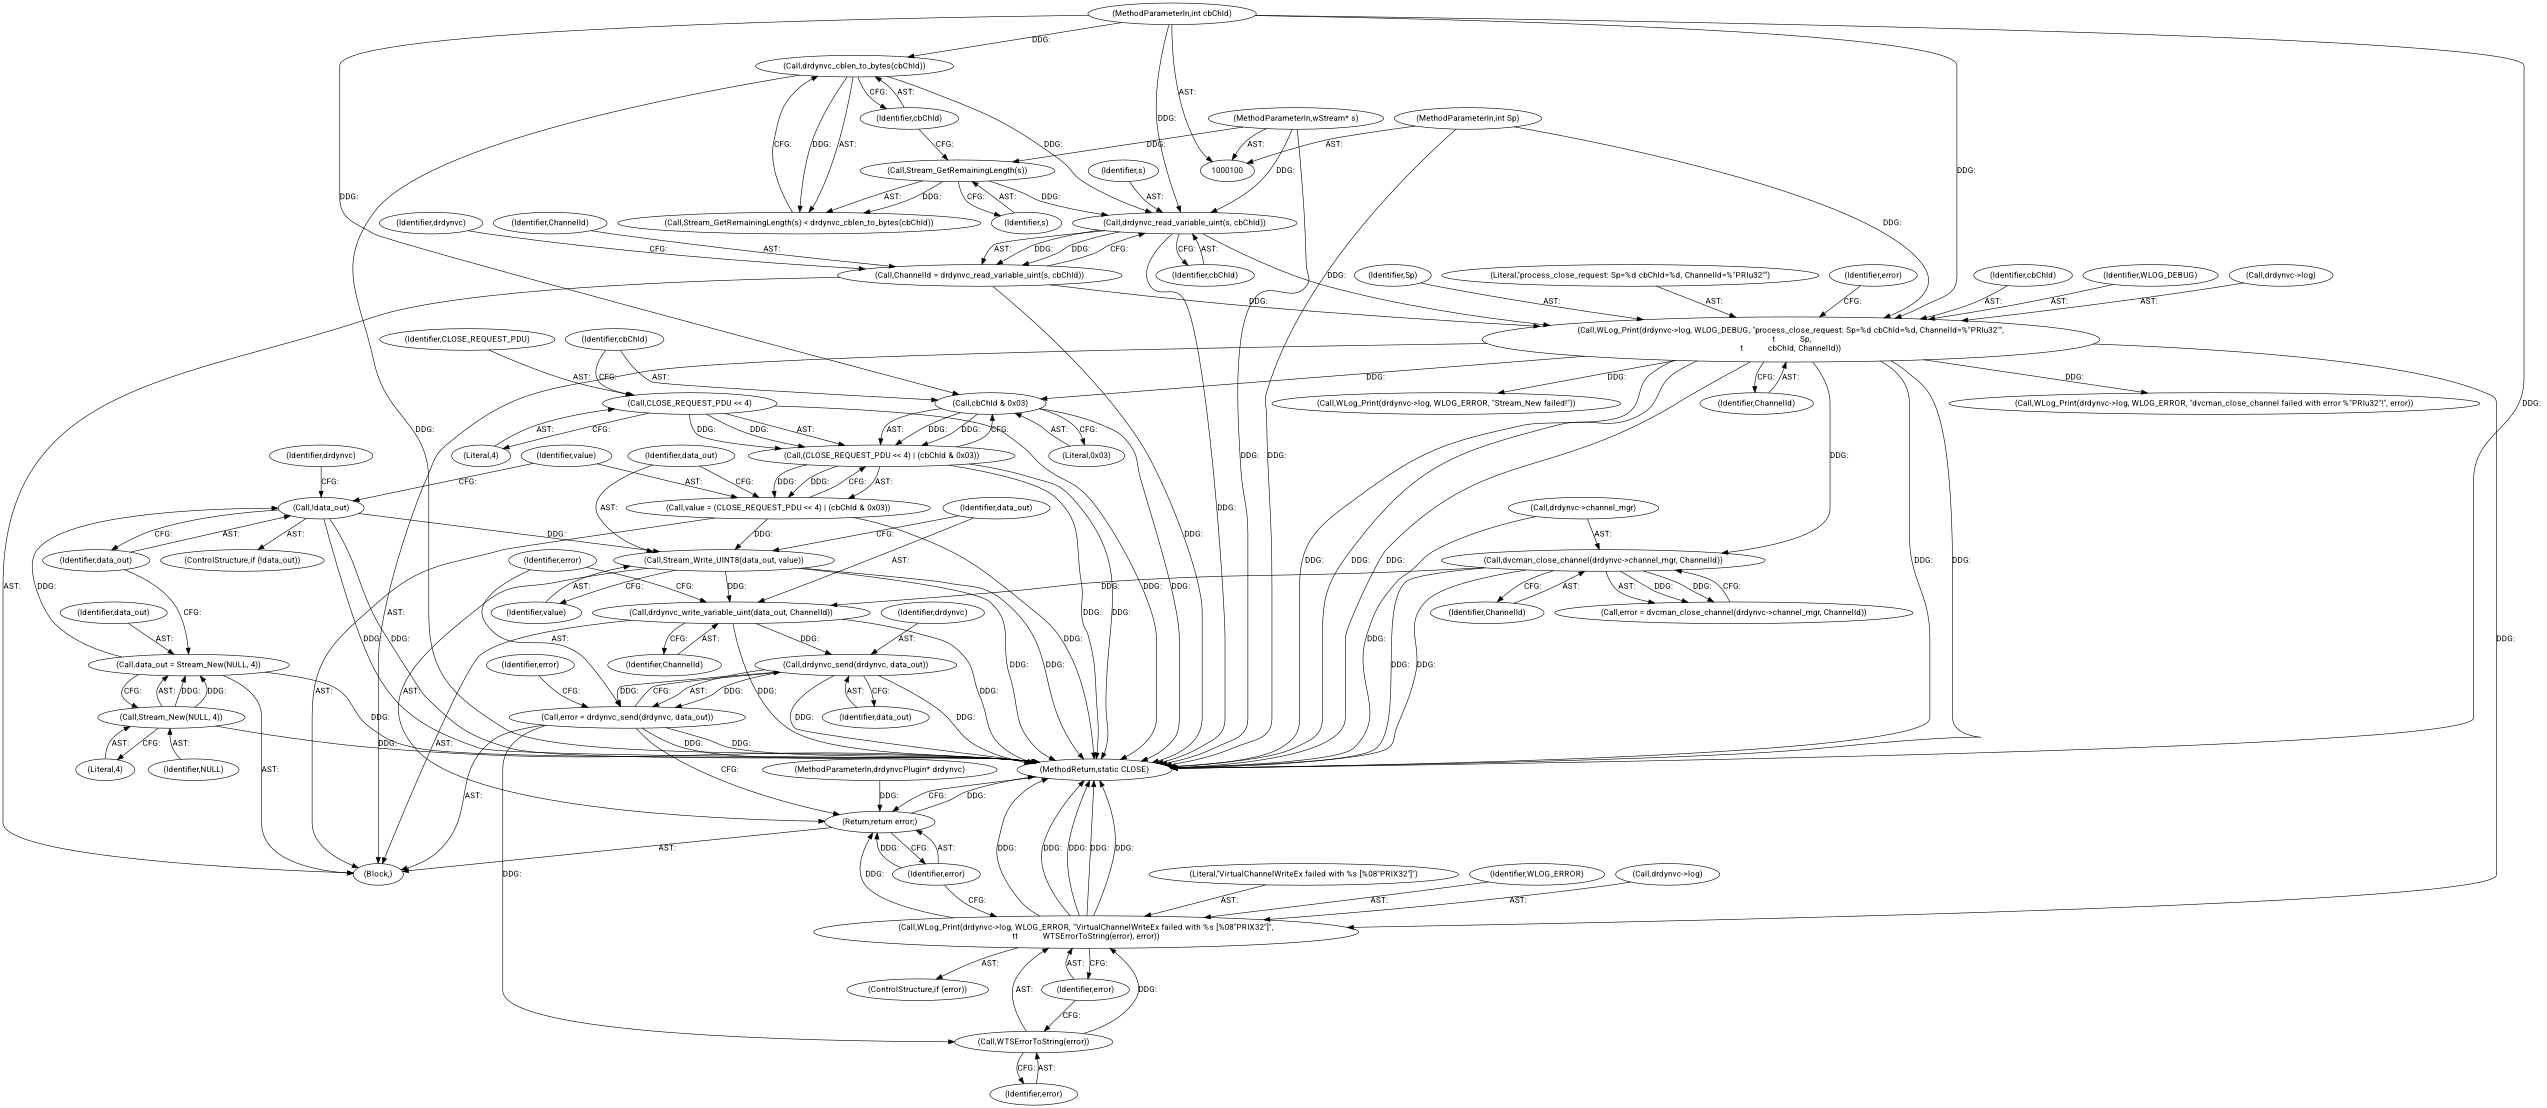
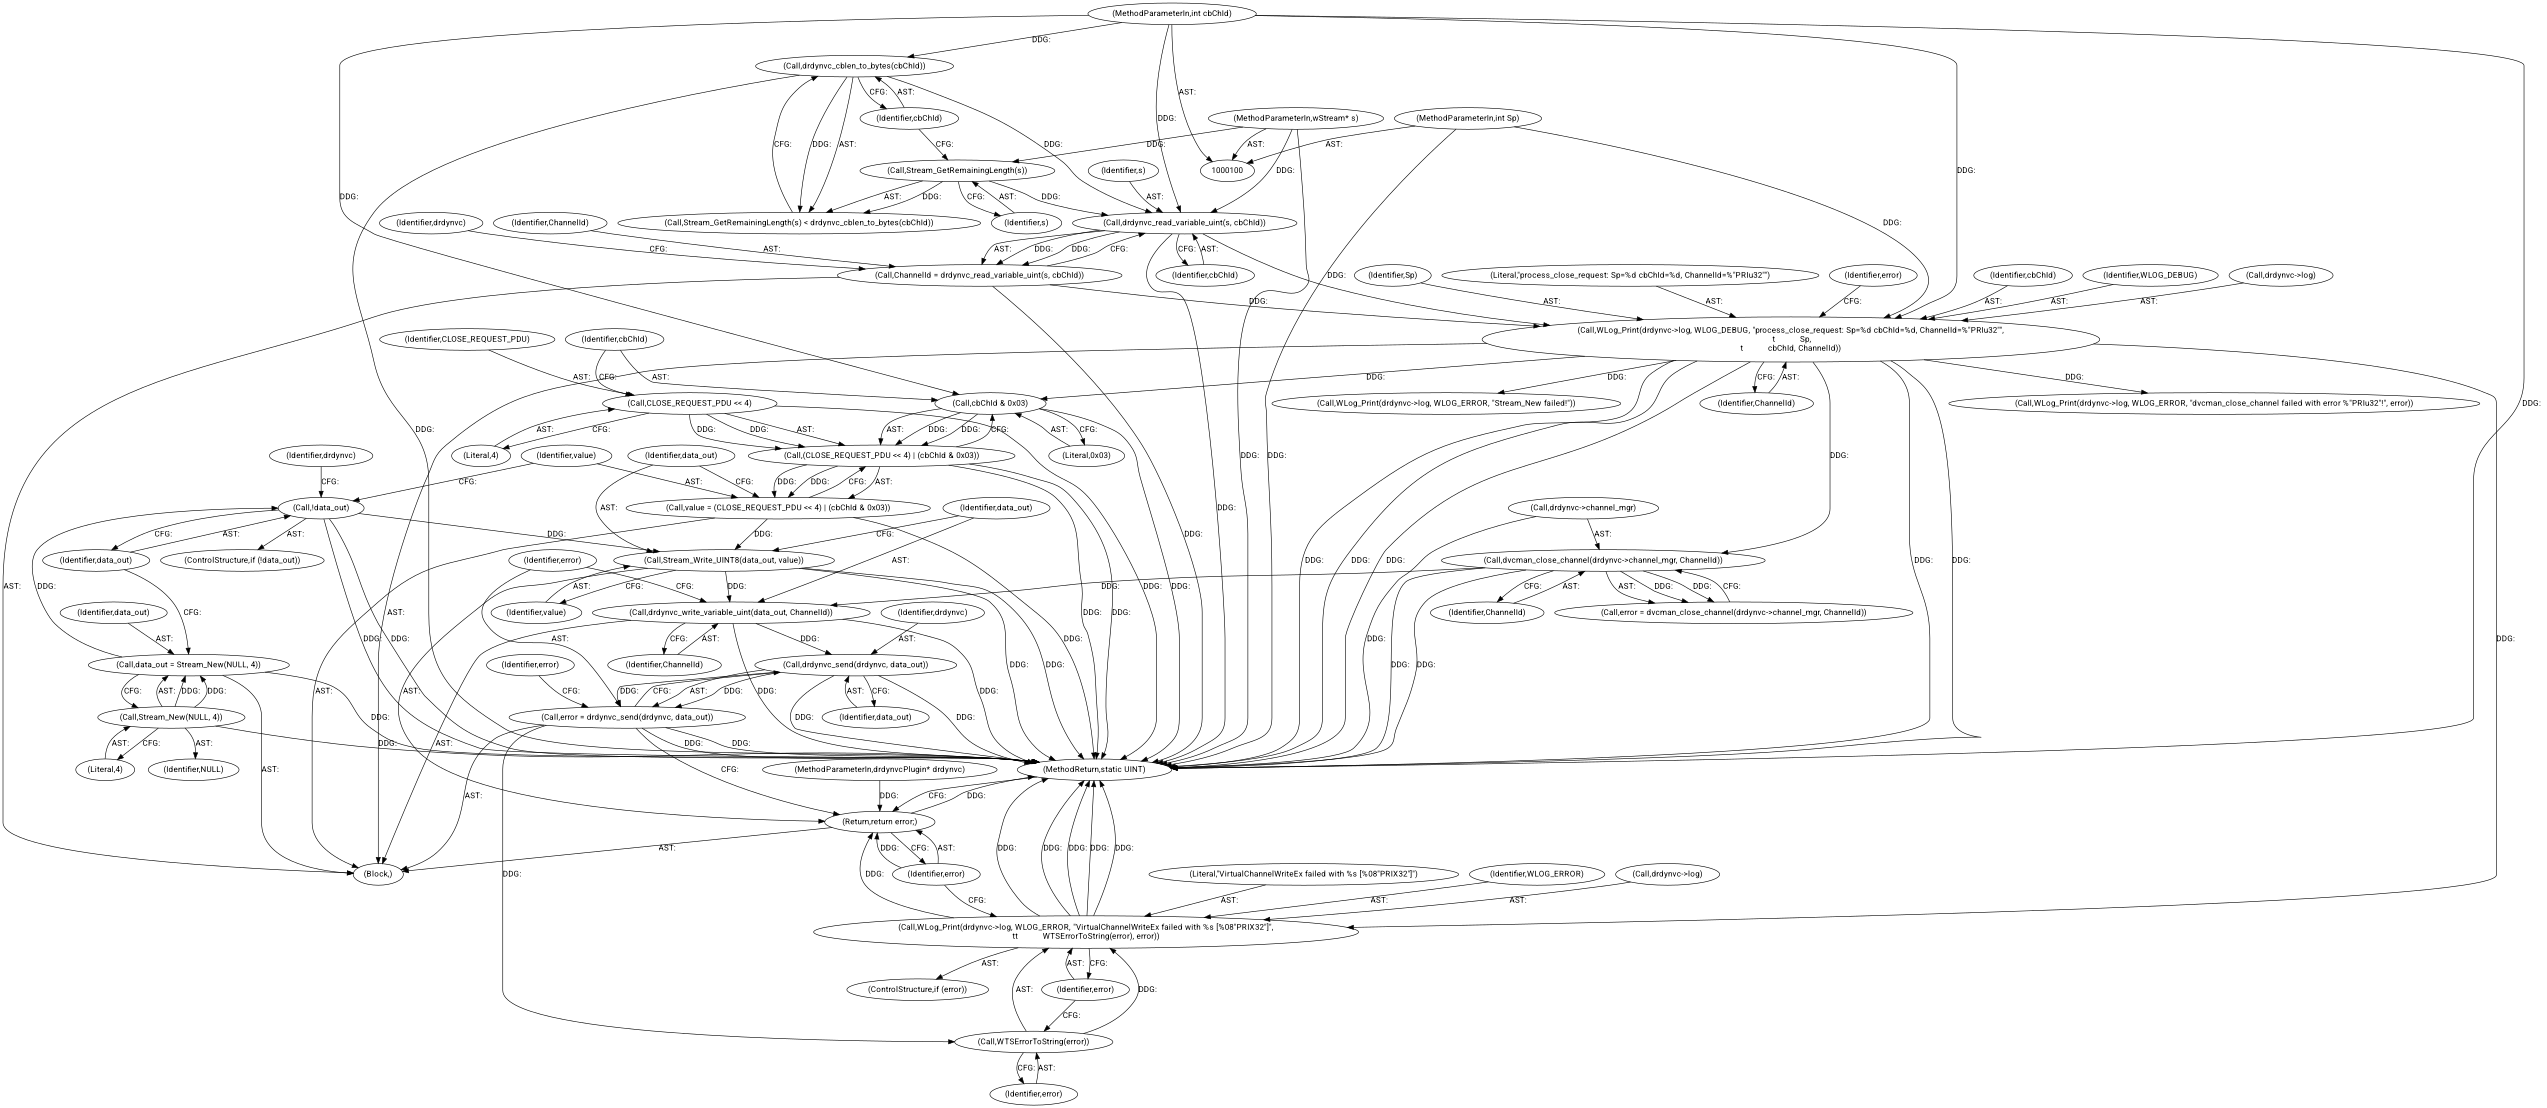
edge "(Identifier,NULL)" -> "(Call,Stream_New(NULL, 4))": reversed
node "(MethodReturn,static CLOSE)": label "(MethodReturn,static CLOSE)" -> "(MethodReturn,static UINT)"
